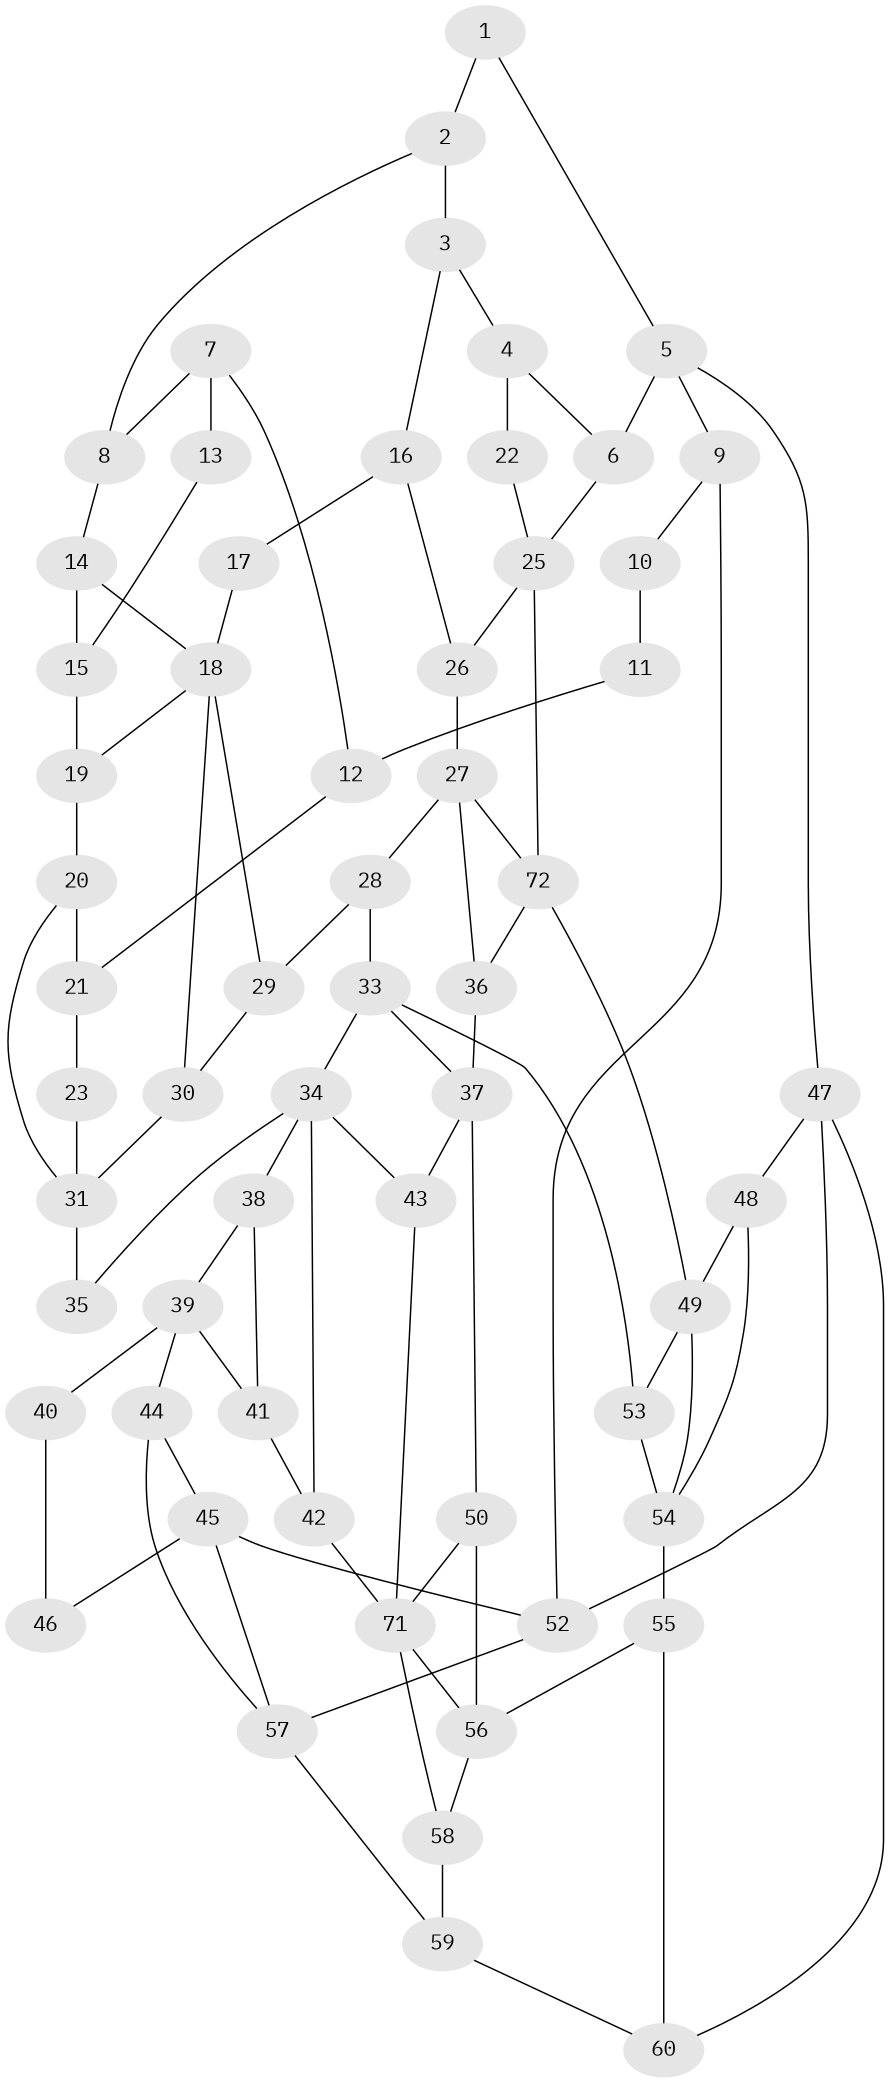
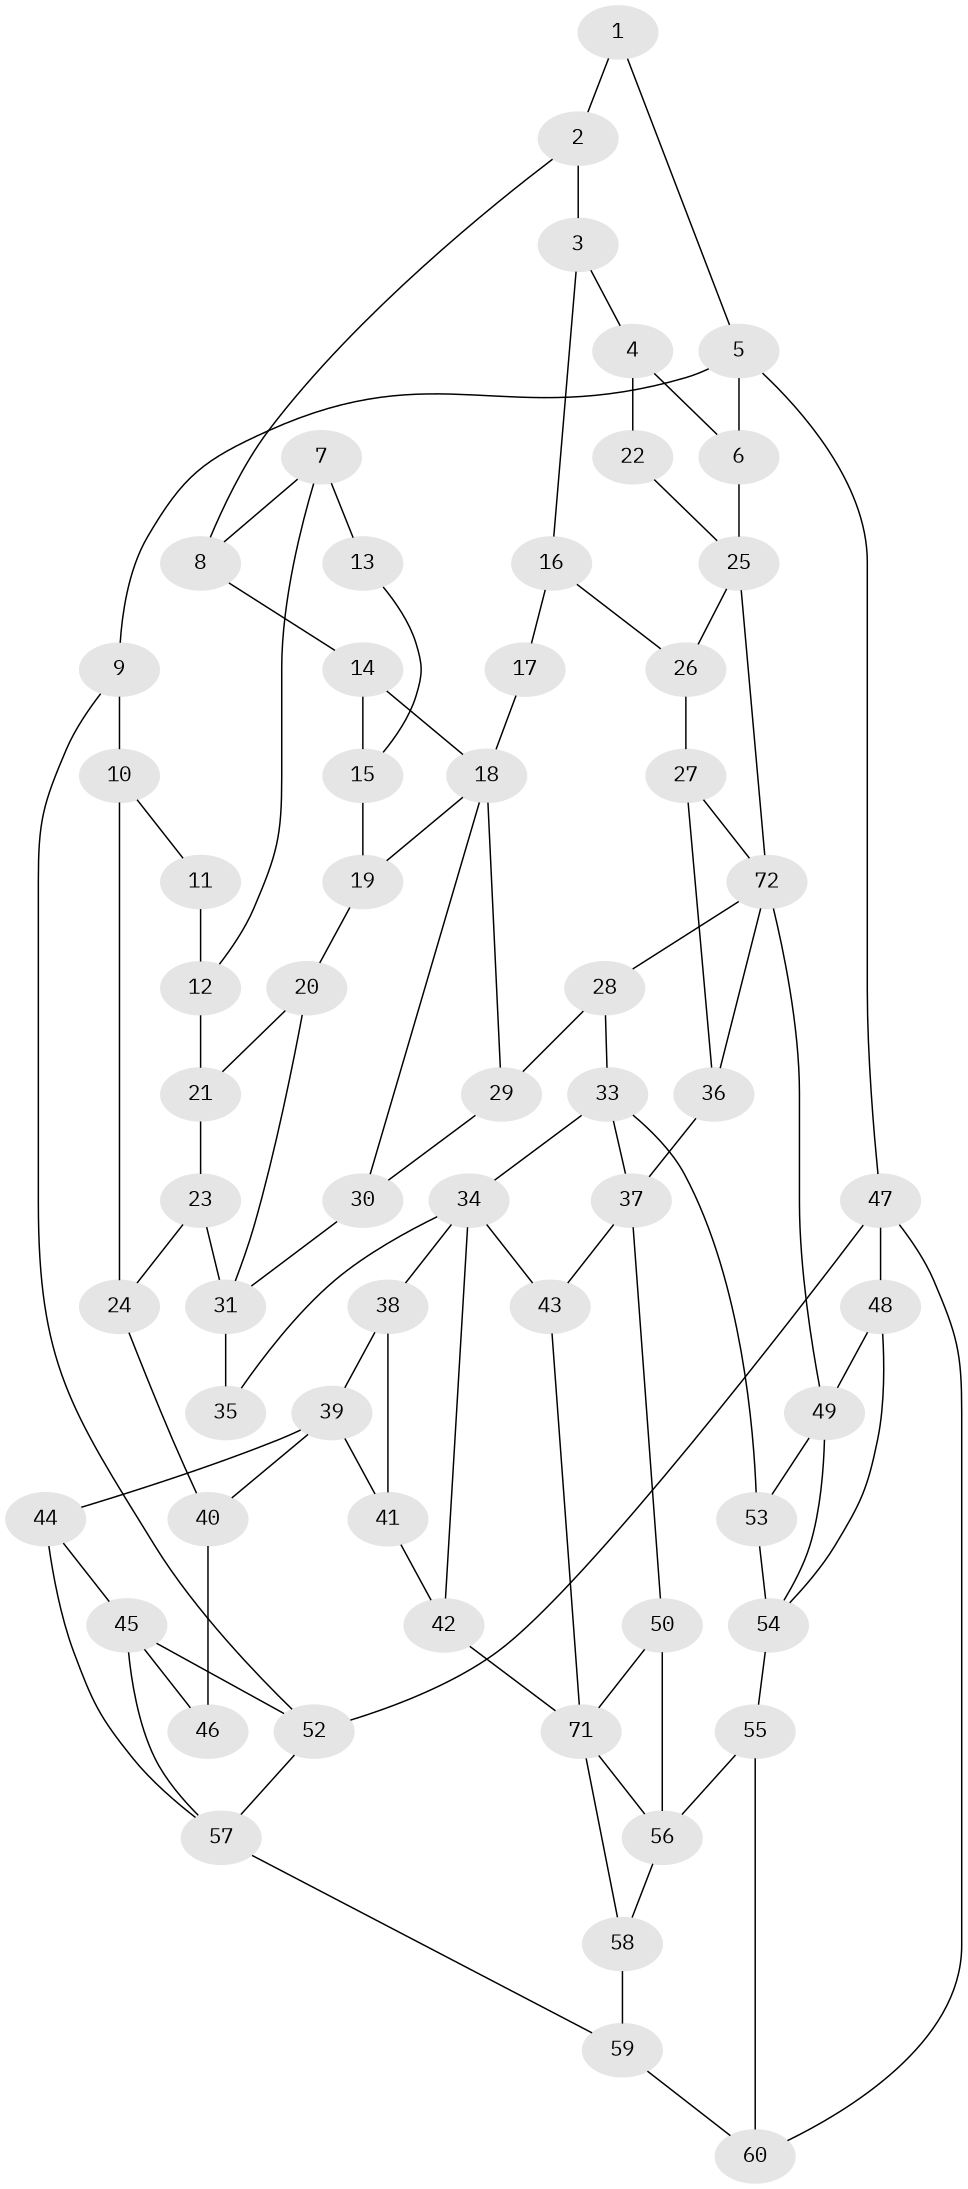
edge "27" -- "28": now "72" -- "28"
node "24": added
